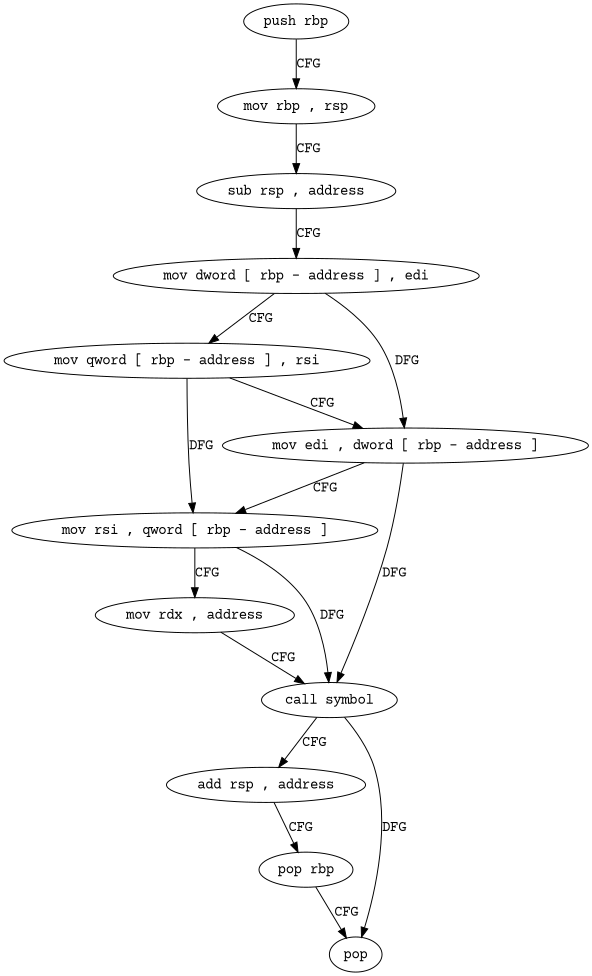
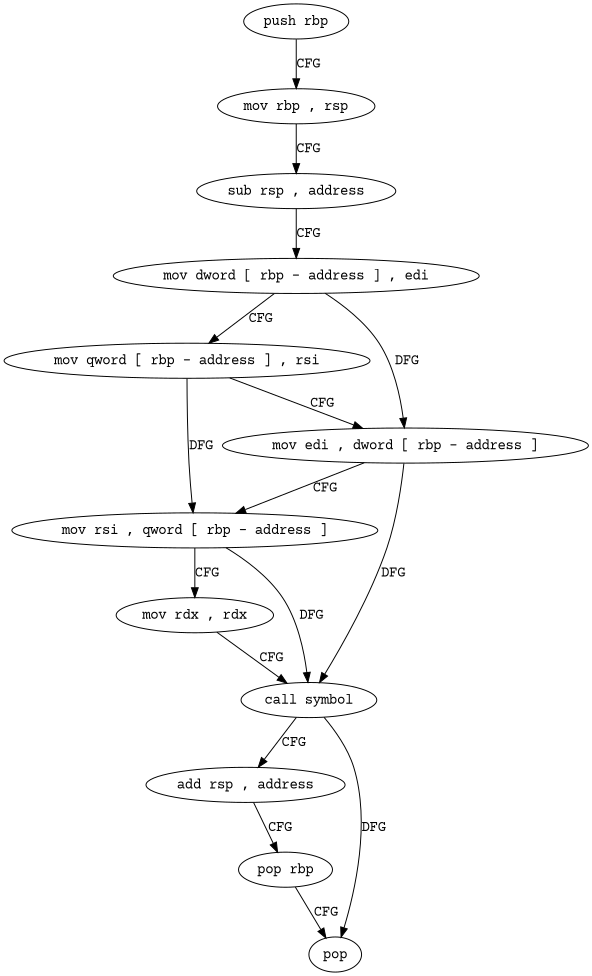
node "mov rdx , address": label "mov rdx , address" -> "mov rdx , rdx"
